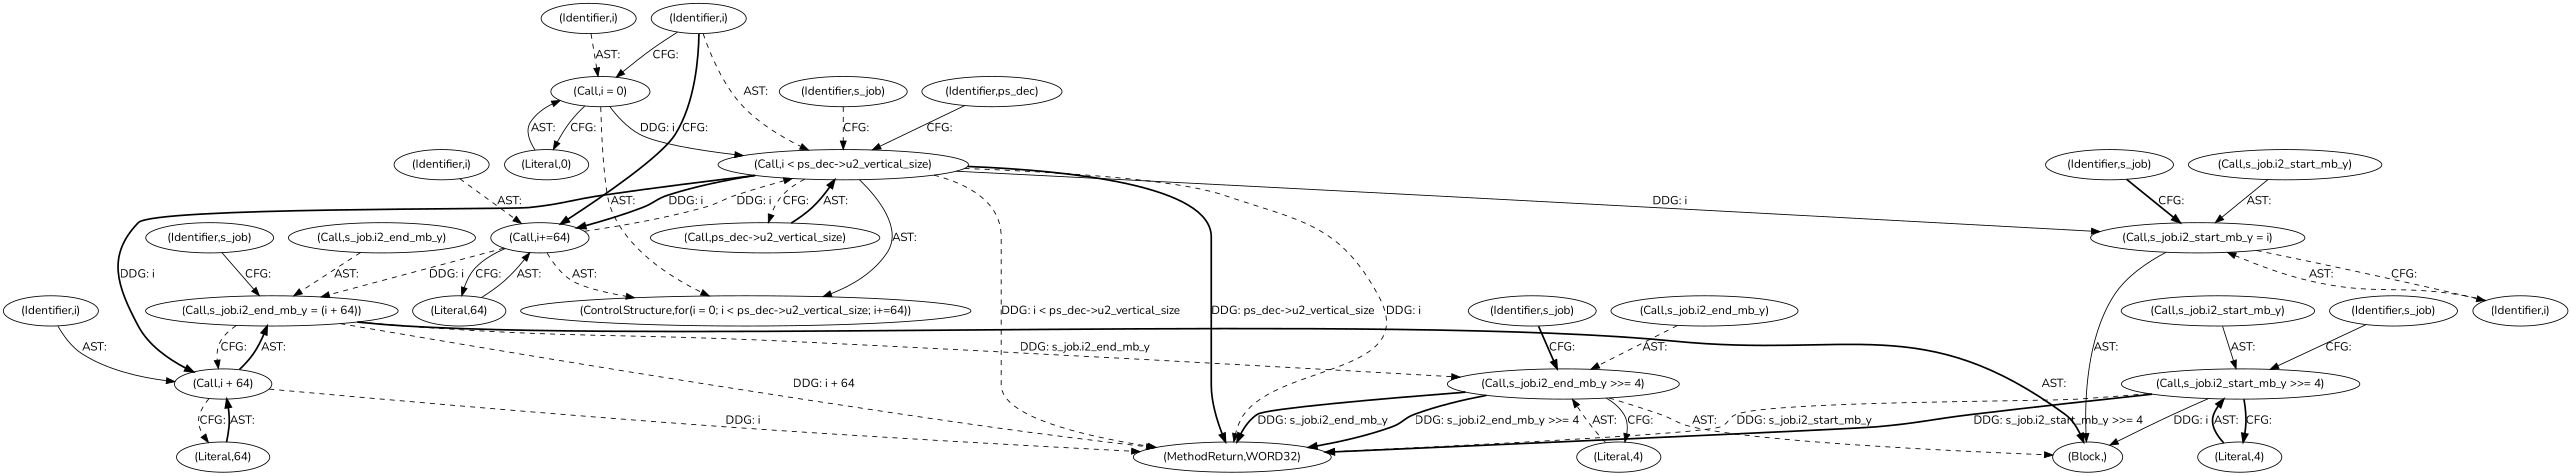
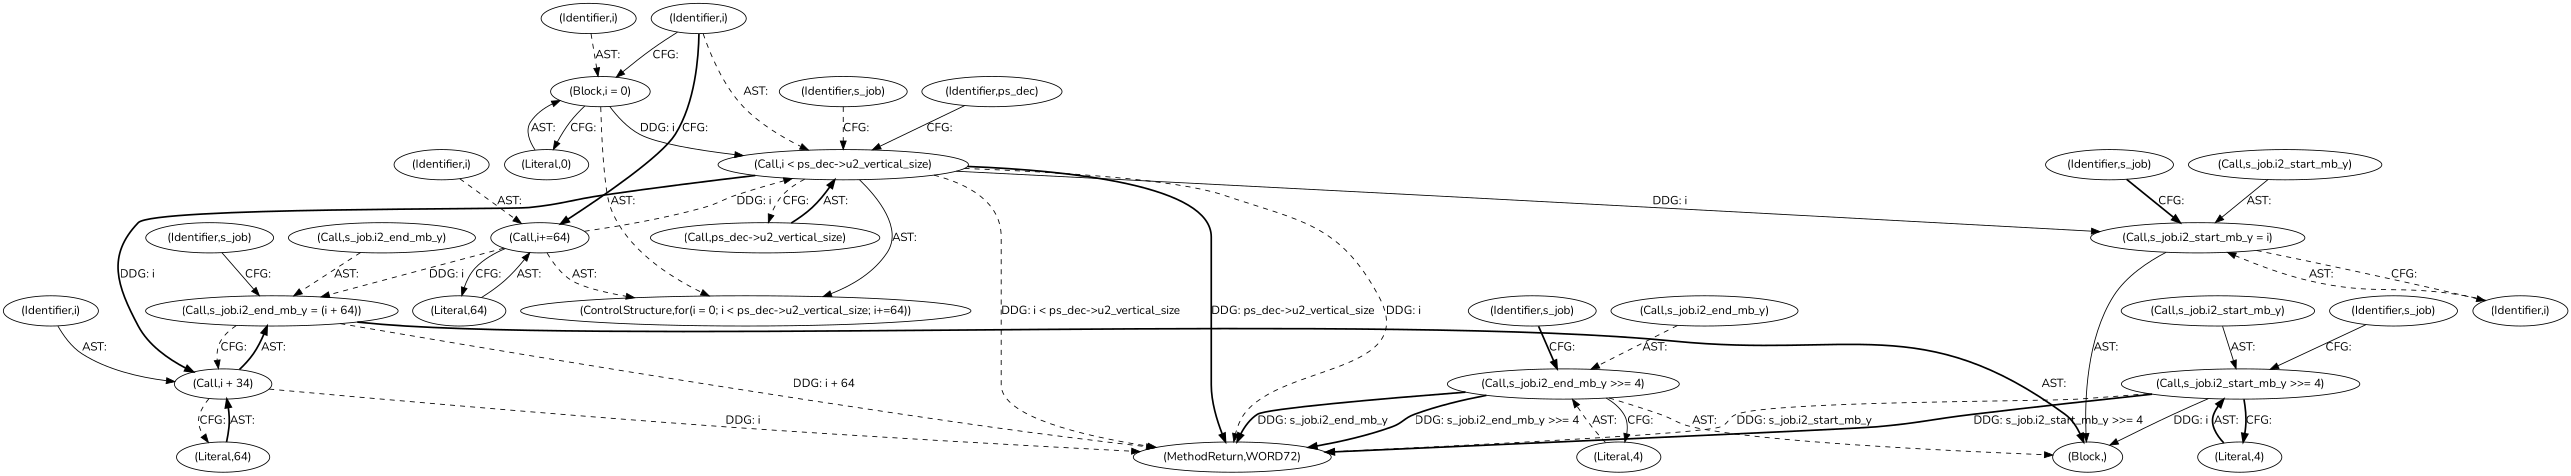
node "(Call,i = 0)": label "(Call,i = 0)" -> "(Block,i = 0)"
edge "(Call,i < ps_dec->u2_vertical_size)" -> "(Call,i+=64)": removed, label "DDG: i"
edge "(Call,s_job.i2_end_mb_y = (i + 64))" -> "(Call,s_job.i2_end_mb_y >>= 4)": removed, label "DDG: s_job.i2_end_mb_y"
node "(Call,i + 64)": label "(Call,i + 64)" -> "(Call,i + 34)"
node "(MethodReturn,WORD32)": label "(MethodReturn,WORD32)" -> "(MethodReturn,WORD72)"
